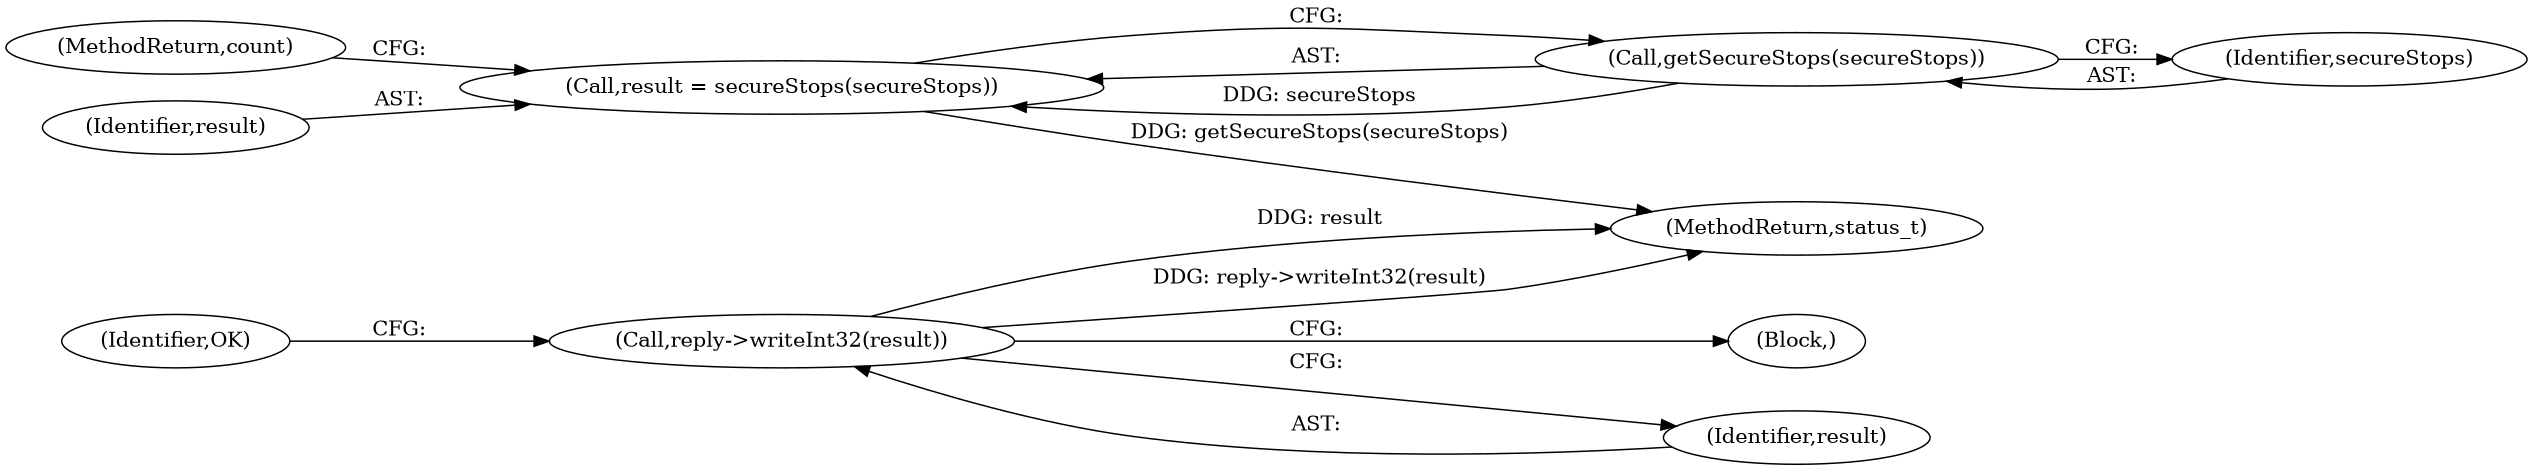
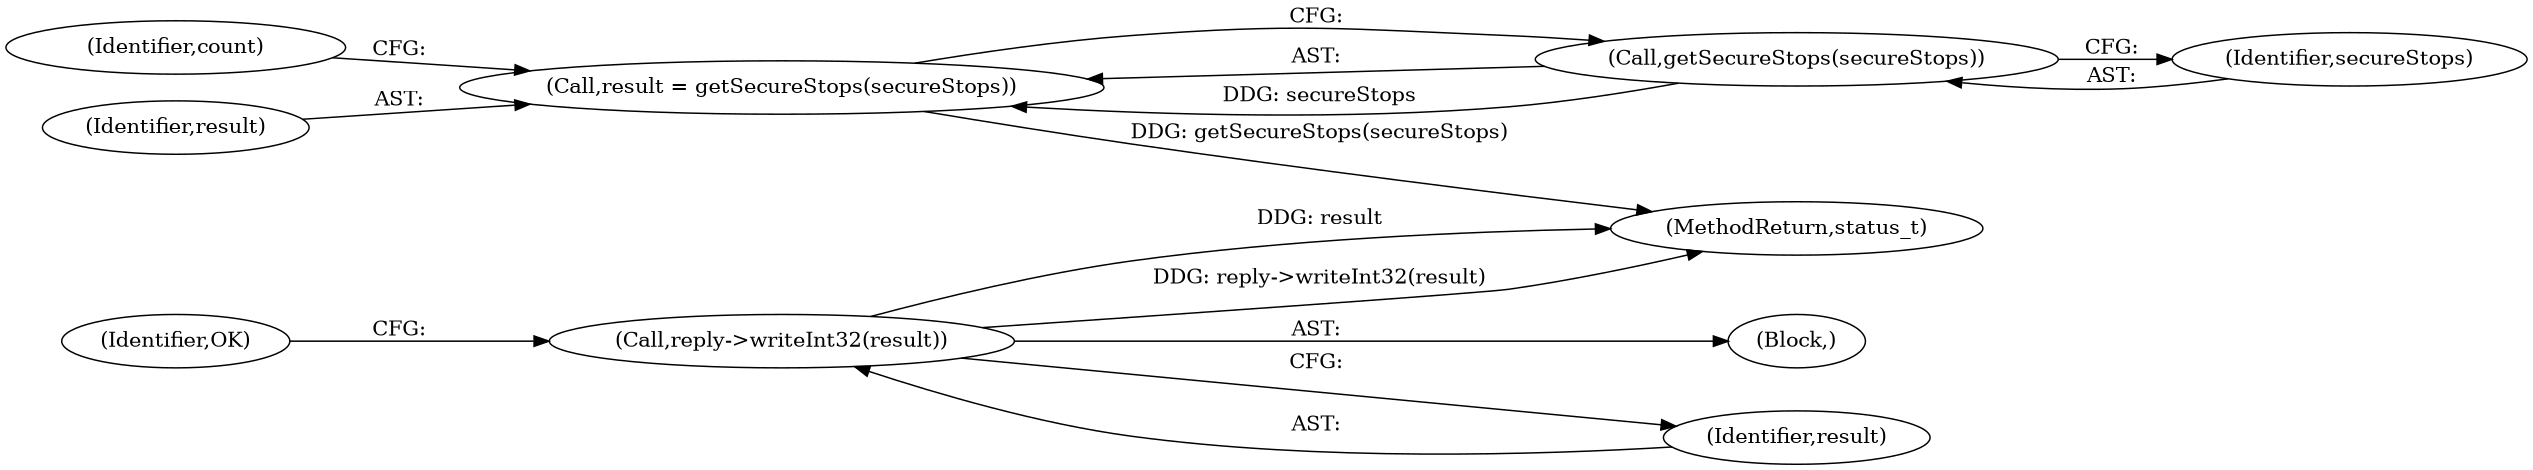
node "(MethodReturn,count)": label "(MethodReturn,count)" -> "(Identifier,count)"
node "(Call,result = secureStops(secureStops))": label "(Call,result = secureStops(secureStops))" -> "(Call,result = getSecureStops(secureStops))"
edge "(Call,reply->writeInt32(result))" -> "(Block,)": label "CFG: " -> "AST: "
